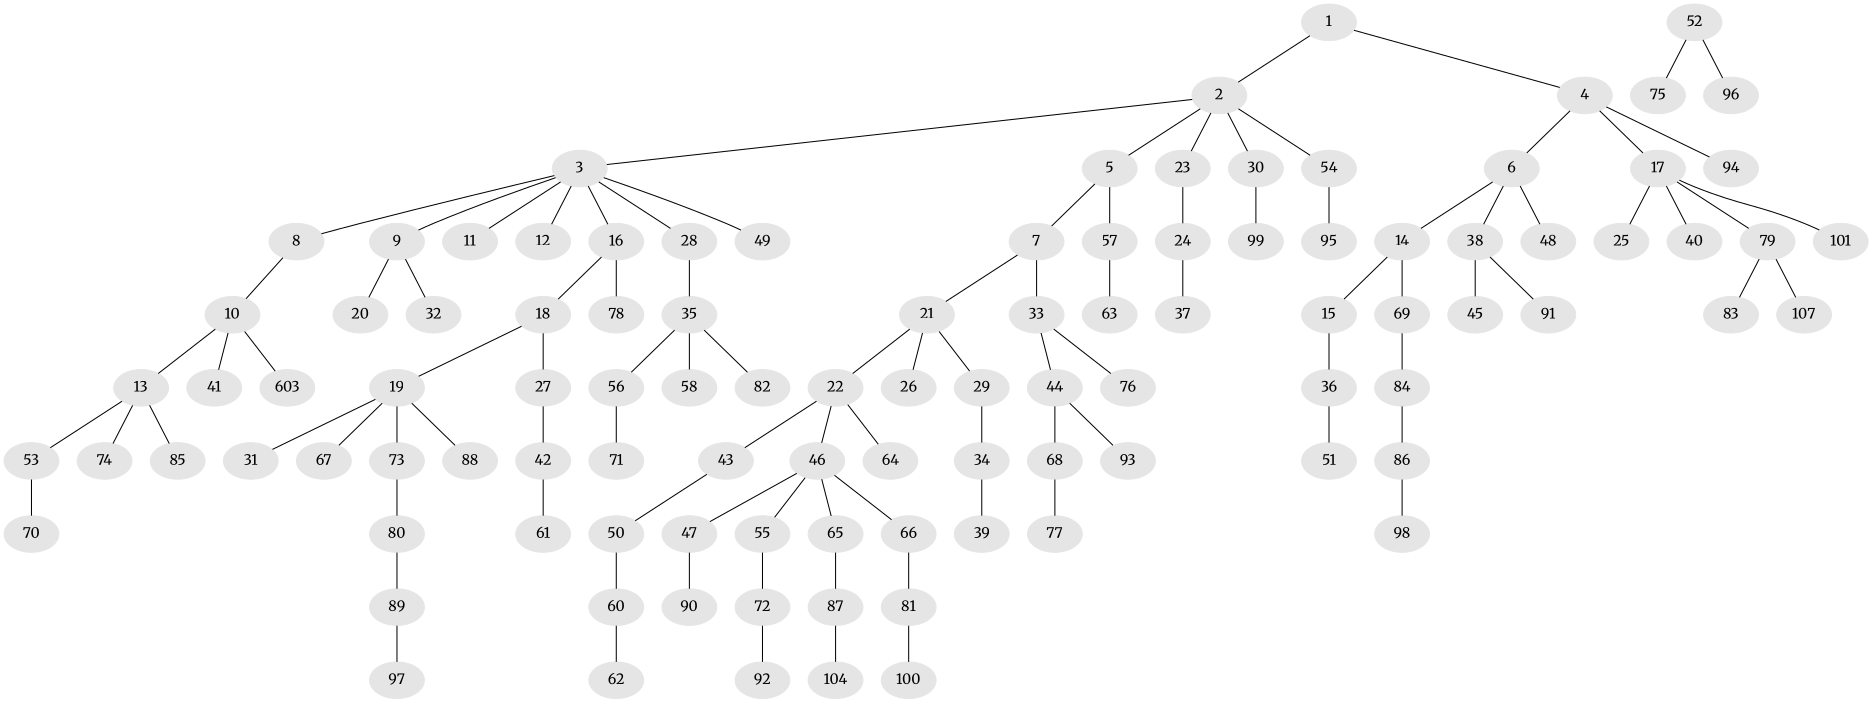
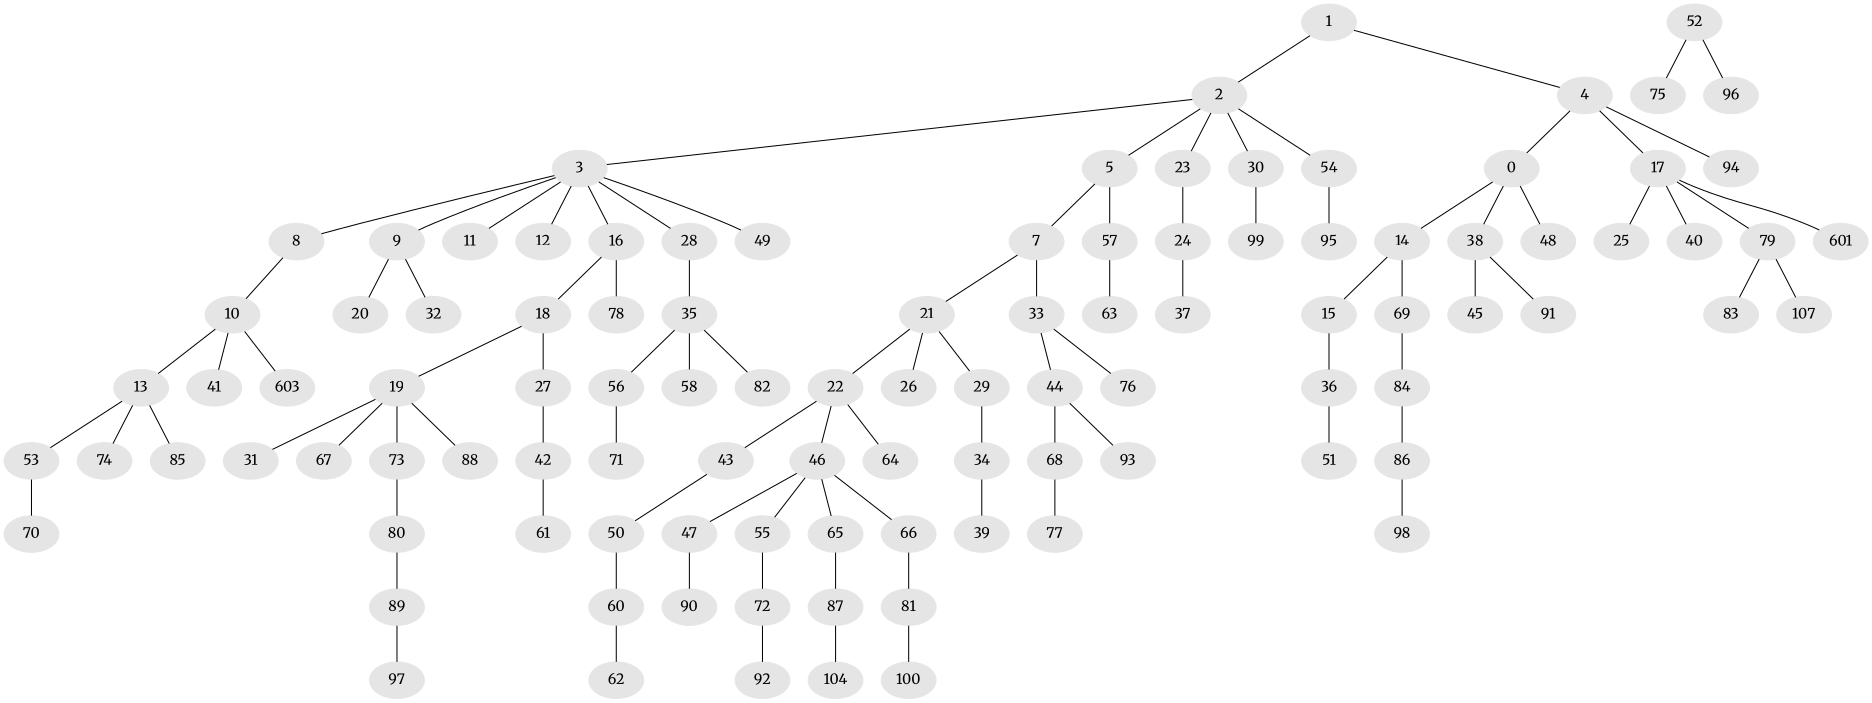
node "6": label "6" -> "0"
node "101": label "101" -> "601"
